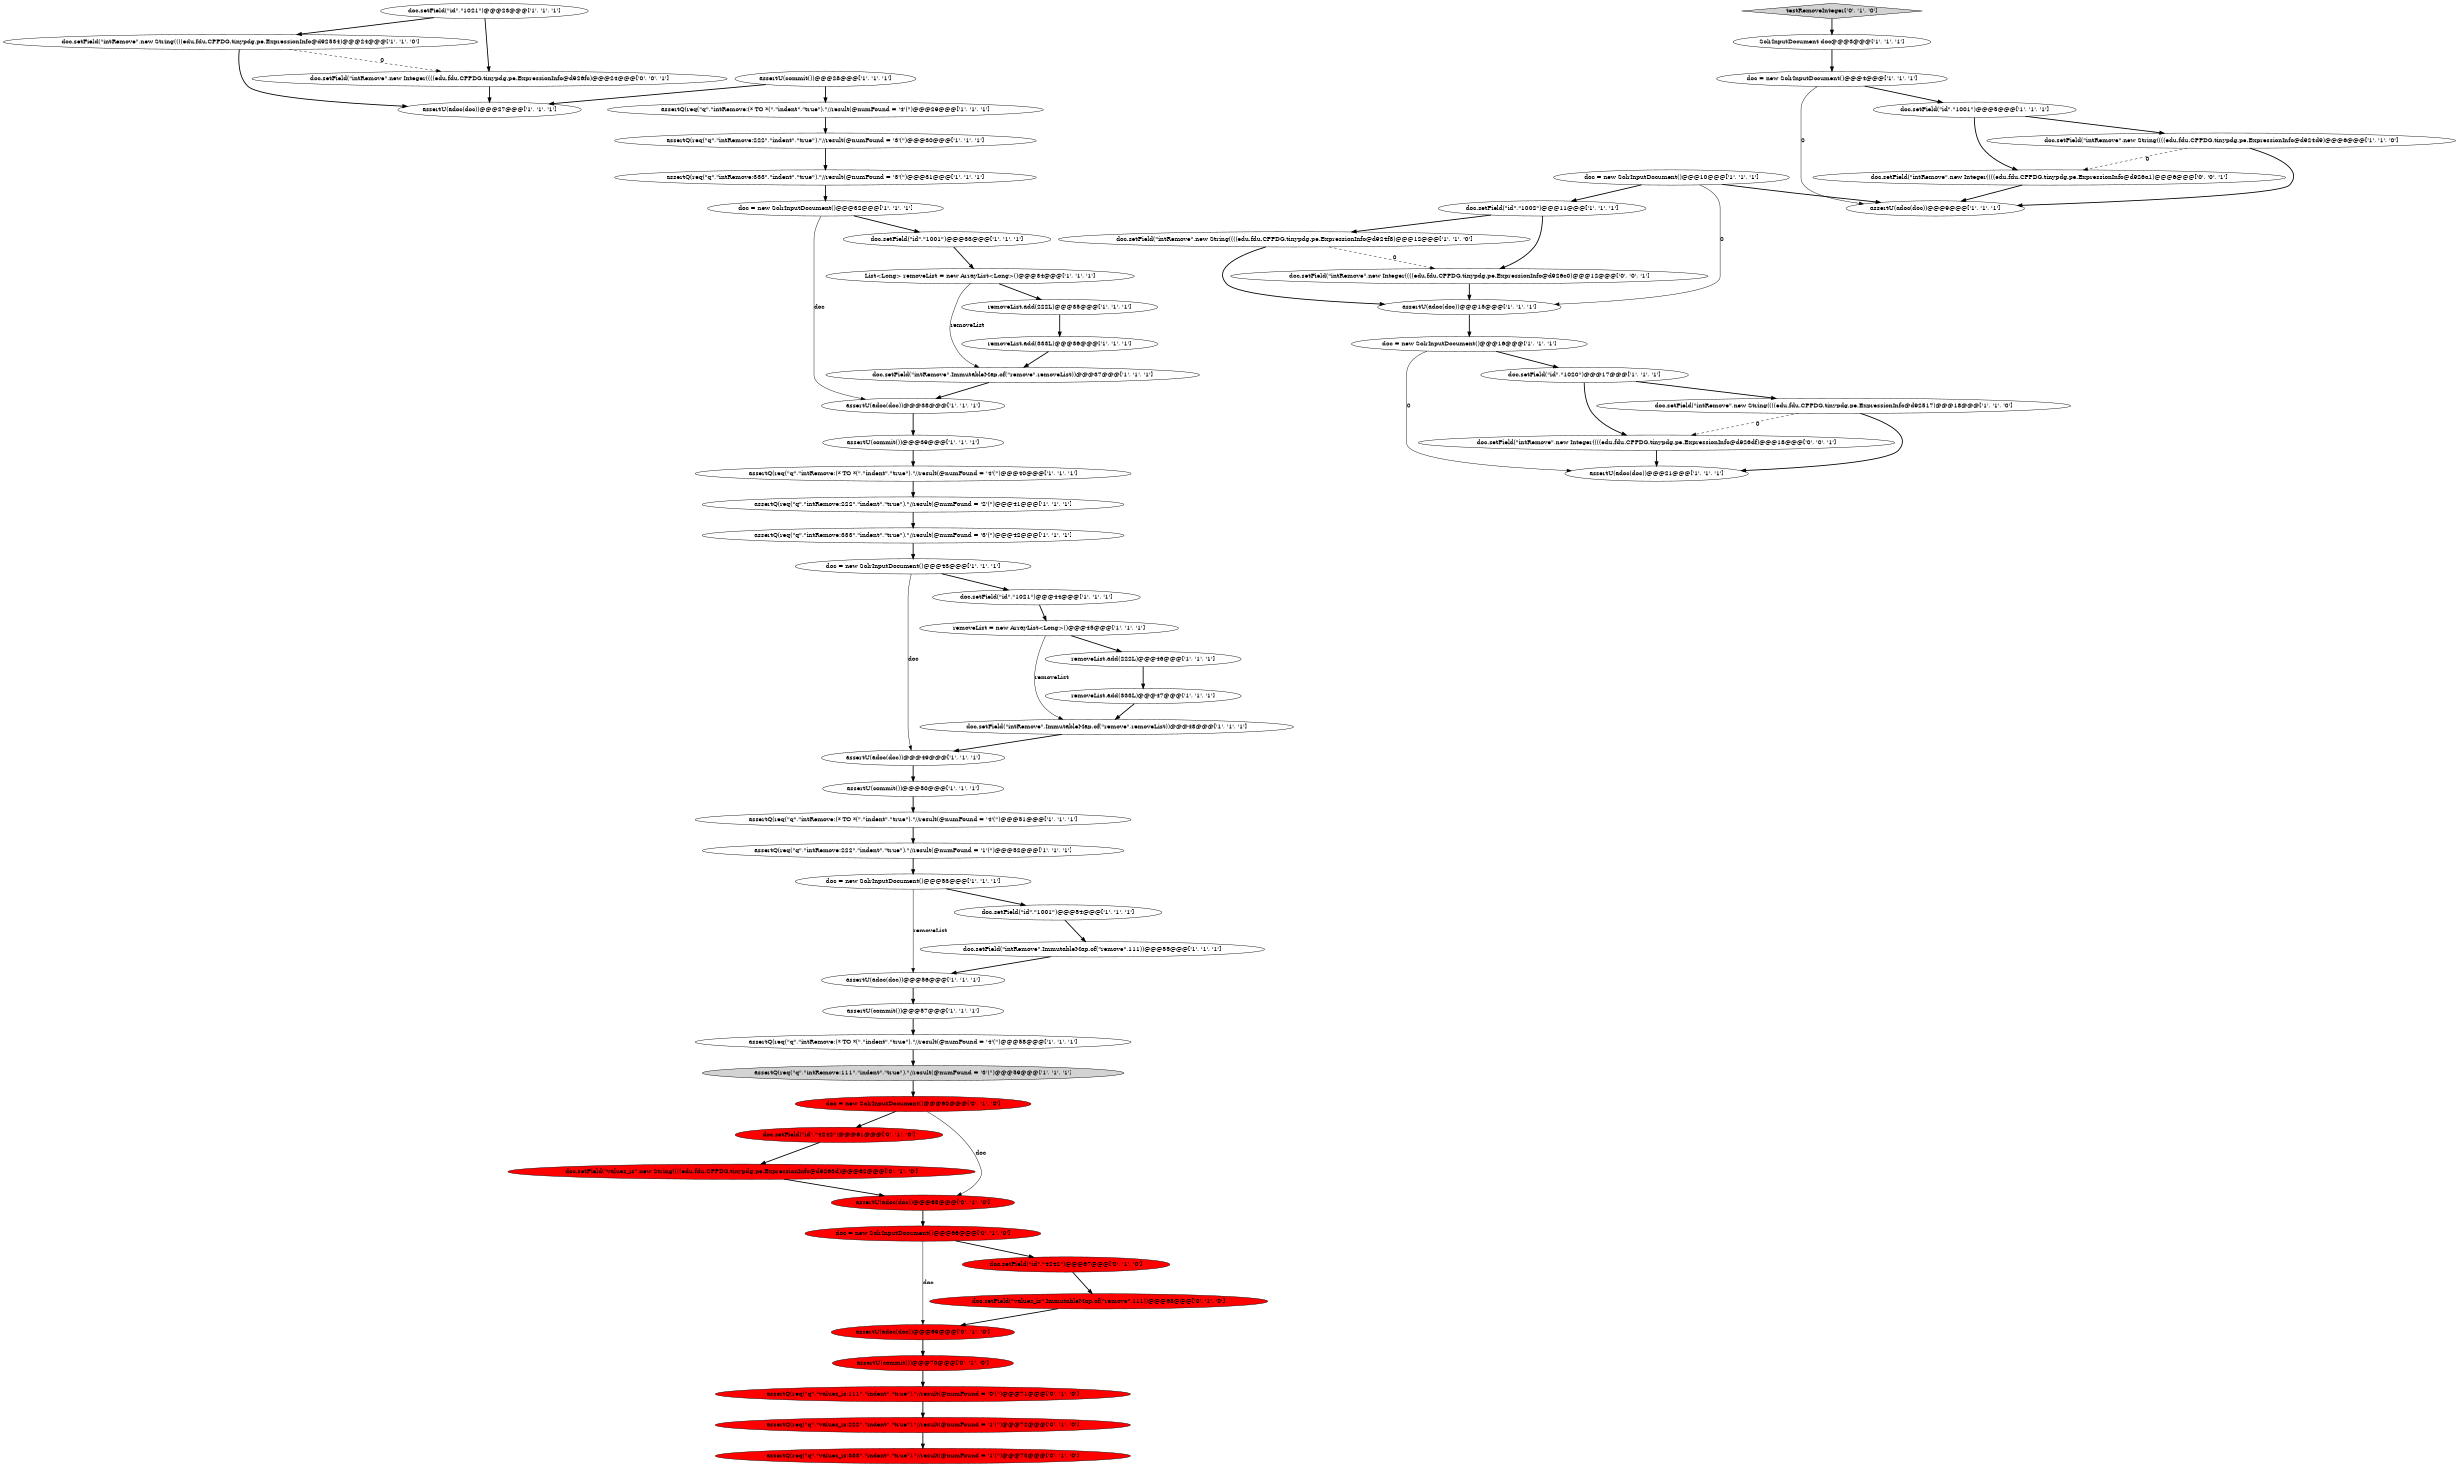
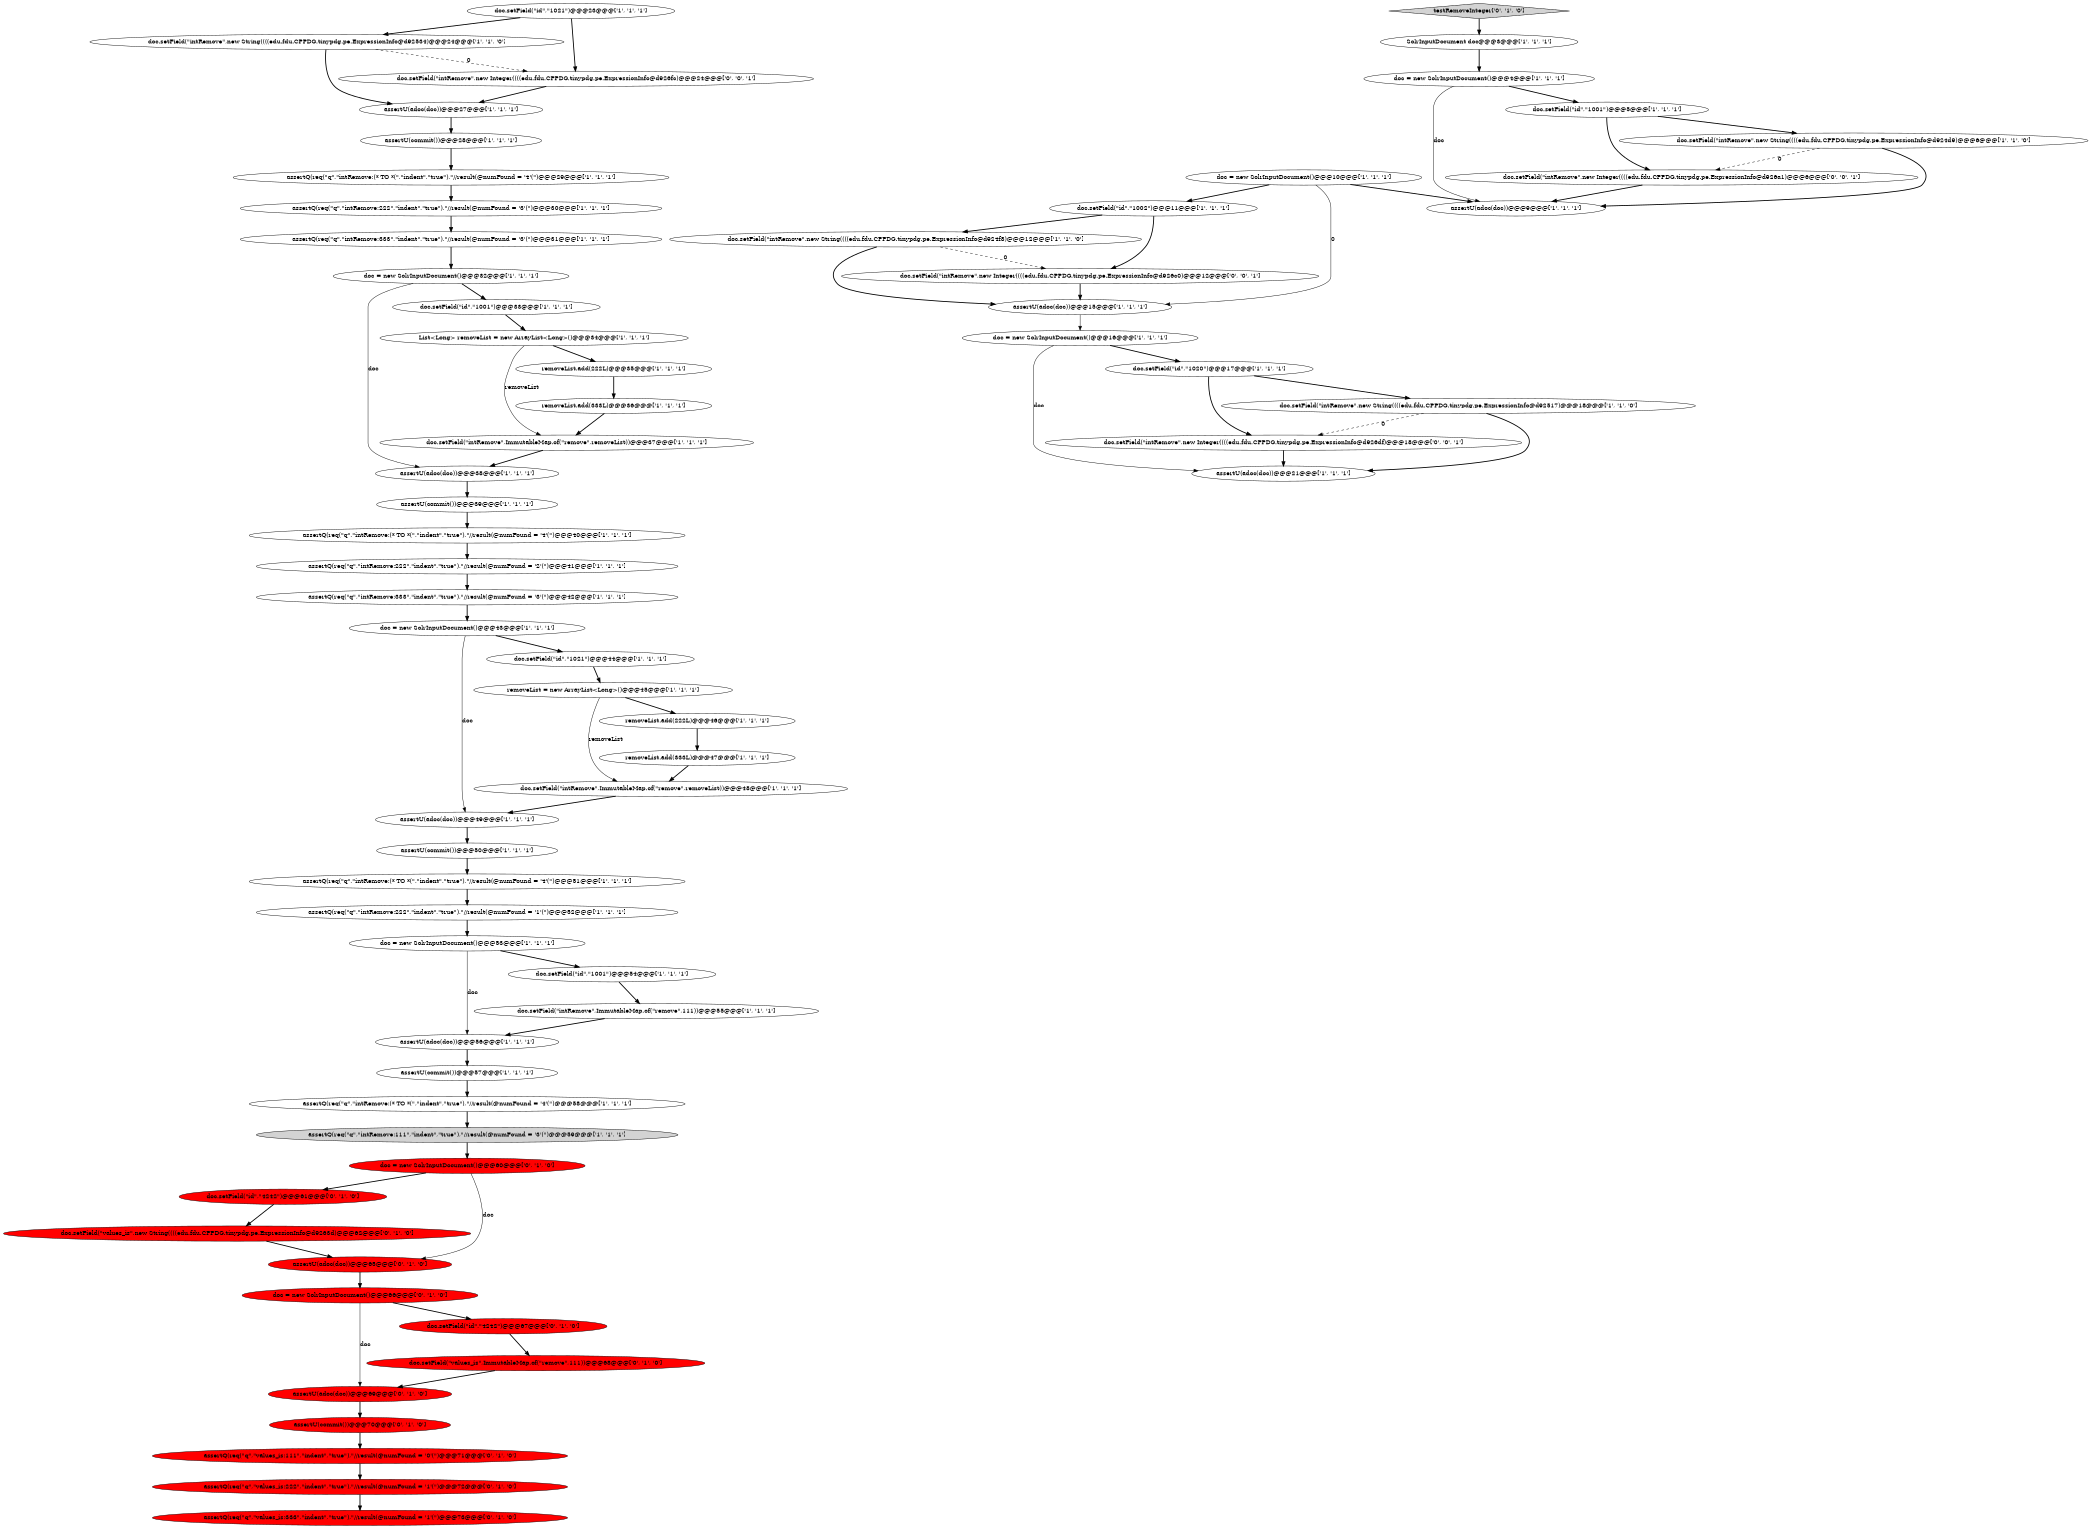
edge "assertU(commit())@@@28@@@['1', '1', '1']" -> "assertU(adoc(doc))@@@27@@@['1', '1', '1']": reversed
edge "doc = new SolrInputDocument()@@@4@@@['1', '1', '1']" -> "assertU(adoc(doc))@@@9@@@['1', '1', '1']": label "0" -> "doc"
edge "assertU(adoc(doc))@@@15@@@['1', '1', '1']" -> "doc = new SolrInputDocument()@@@16@@@['1', '1', '1']": style bold -> solid
edge "doc = new SolrInputDocument()@@@16@@@['1', '1', '1']" -> "assertU(adoc(doc))@@@21@@@['1', '1', '1']": label "0" -> "doc"
edge "doc = new SolrInputDocument()@@@53@@@['1', '1', '1']" -> "assertU(adoc(doc))@@@56@@@['1', '1', '1']": label "removeList" -> "doc"
